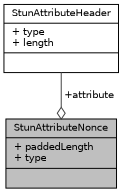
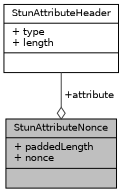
node "StunAttributeNonce": text "+ type" -> "+ nonce"
